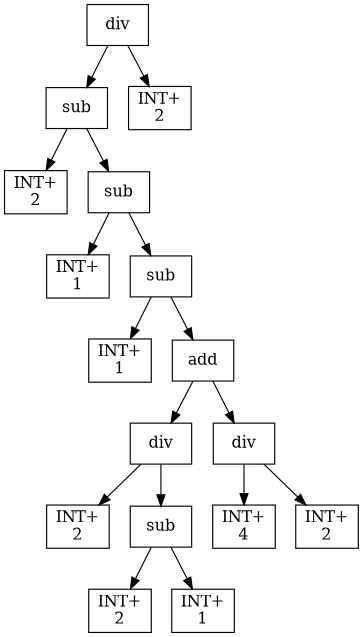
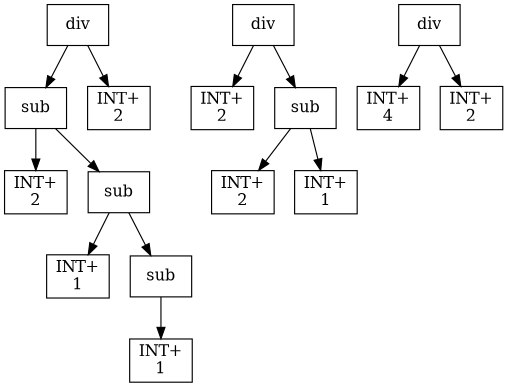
node "add": removed
